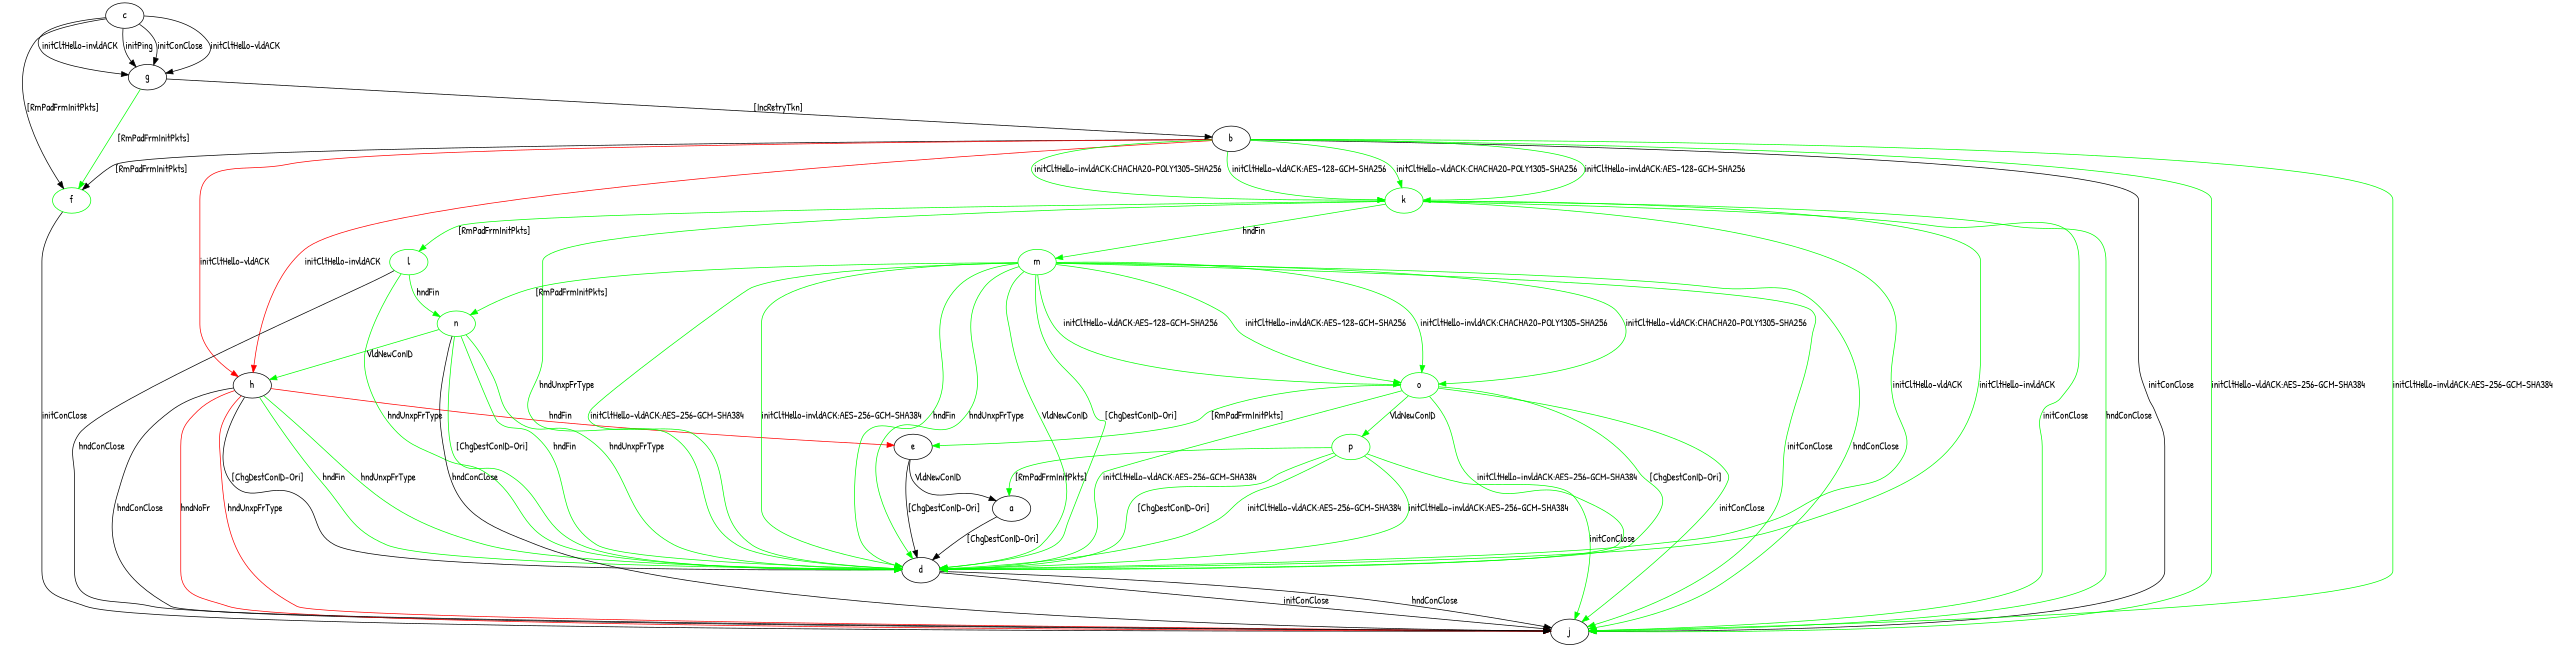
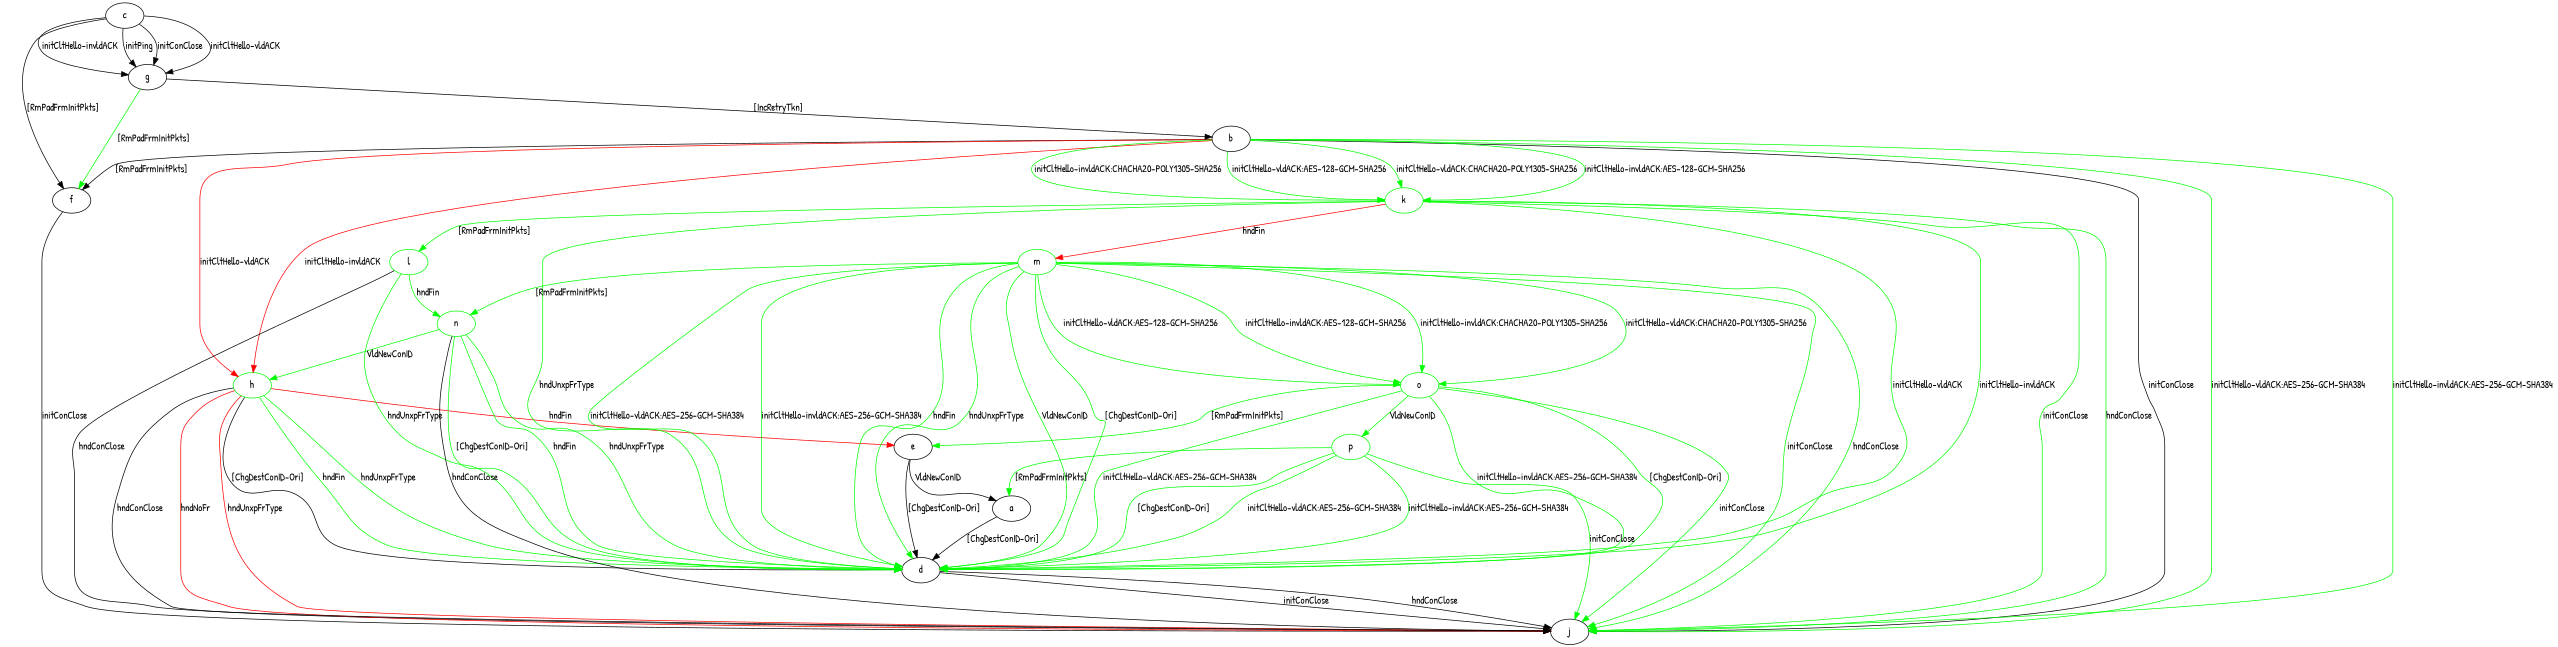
node "f": color green -> black
edge "k" -> "m": color green -> red
node "h": color black -> green
